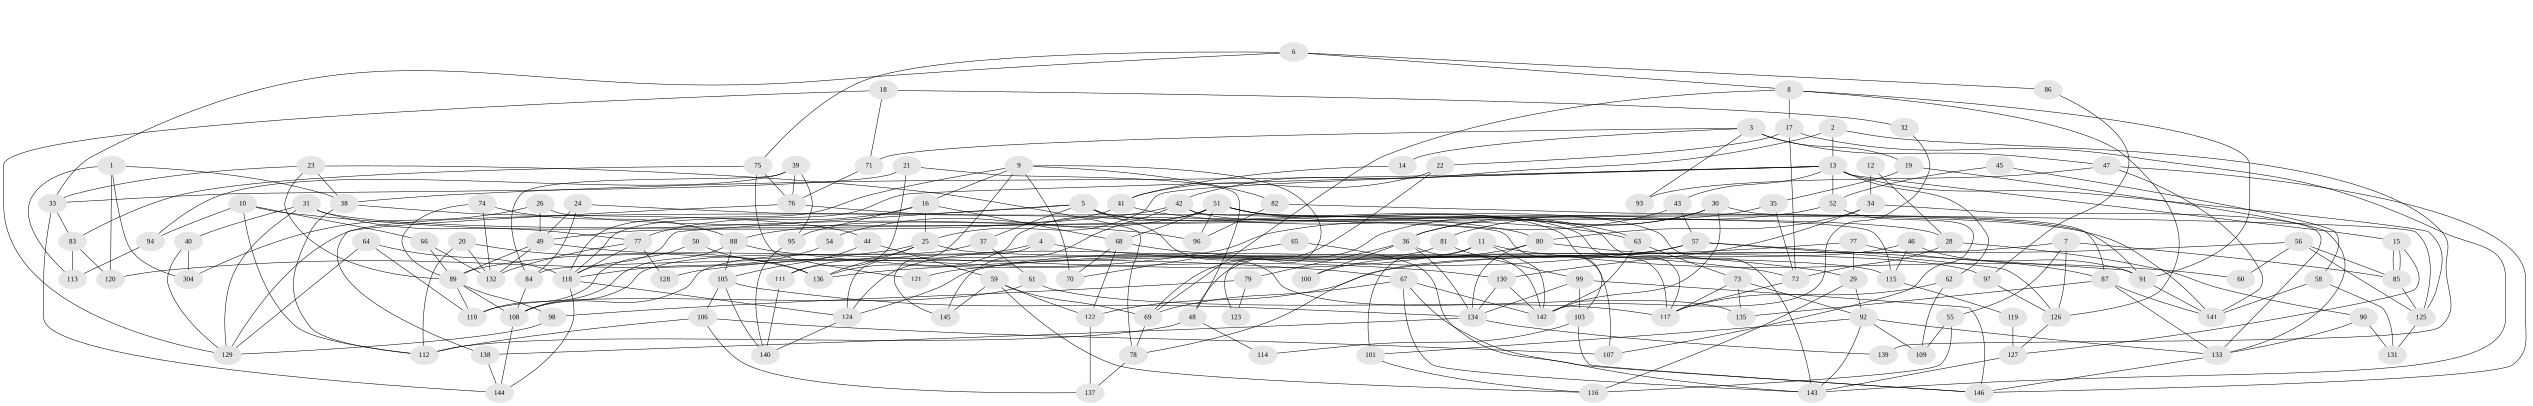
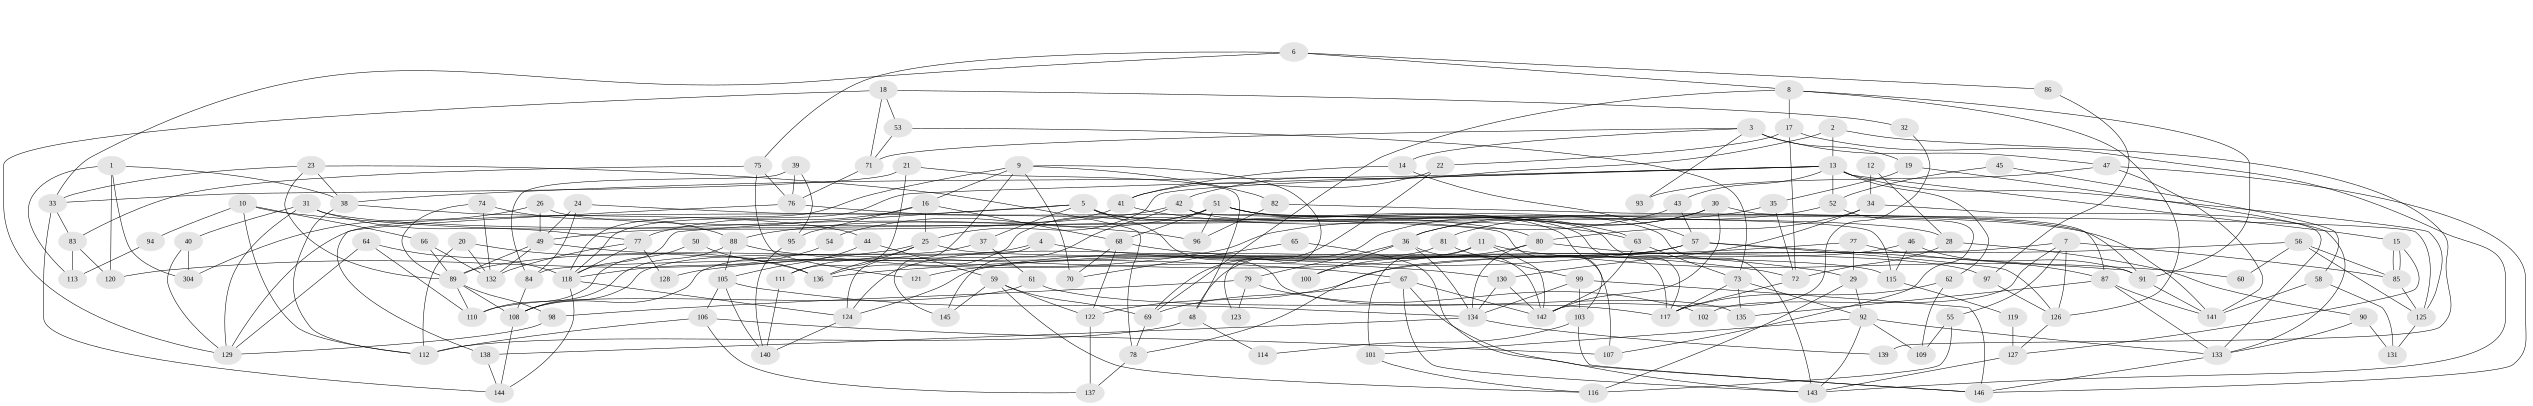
node "53": added
edge "39" -- "94": removed
edge "14" -- "57": added
node "102": added
